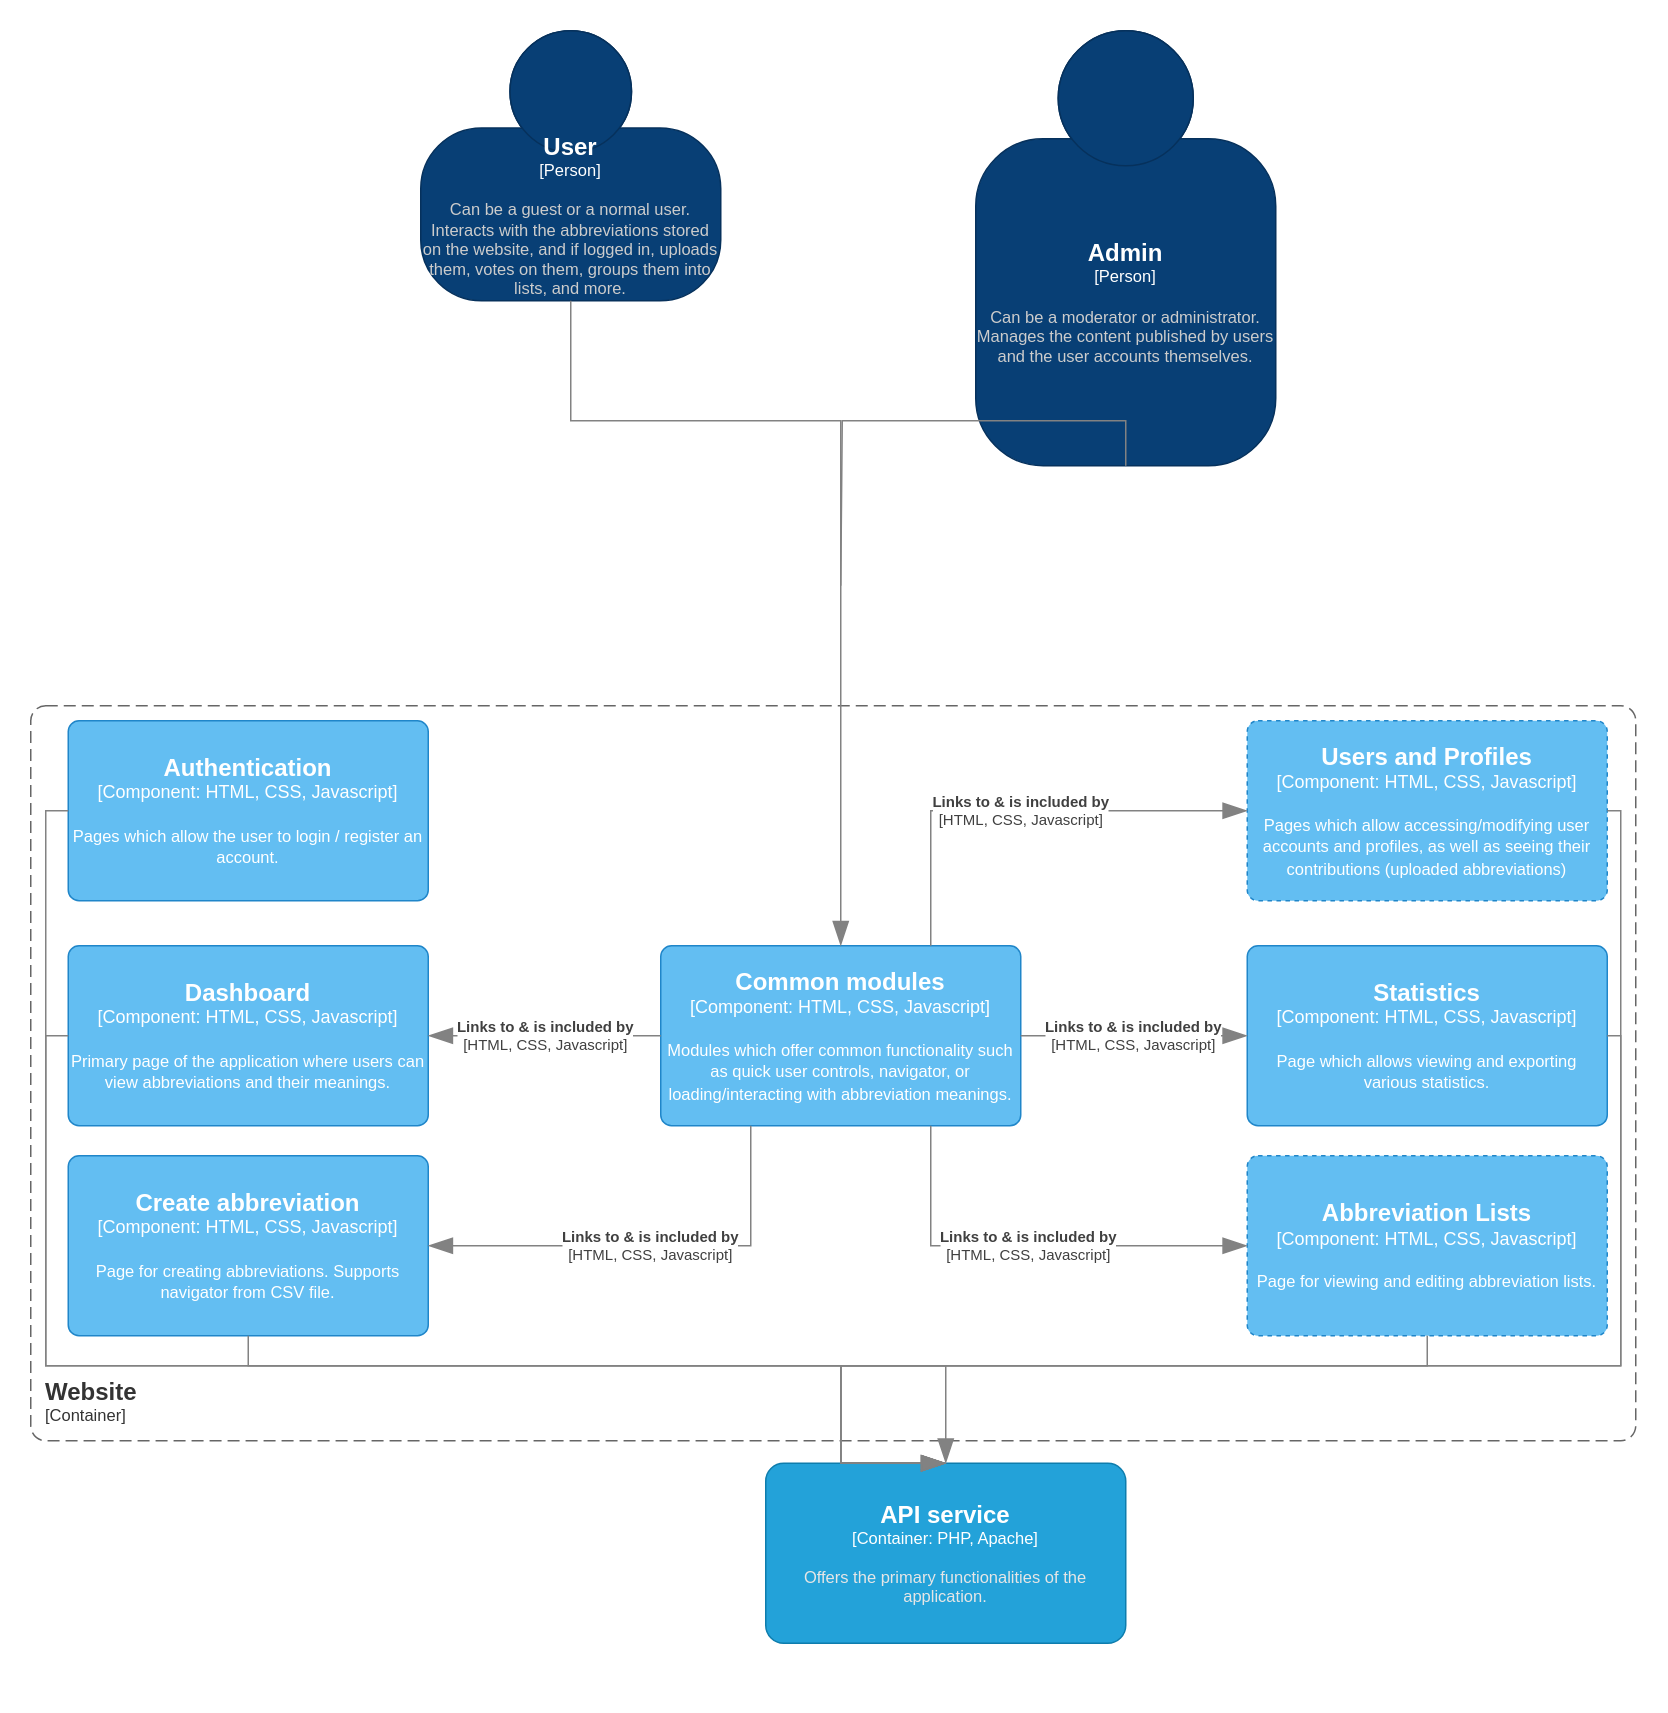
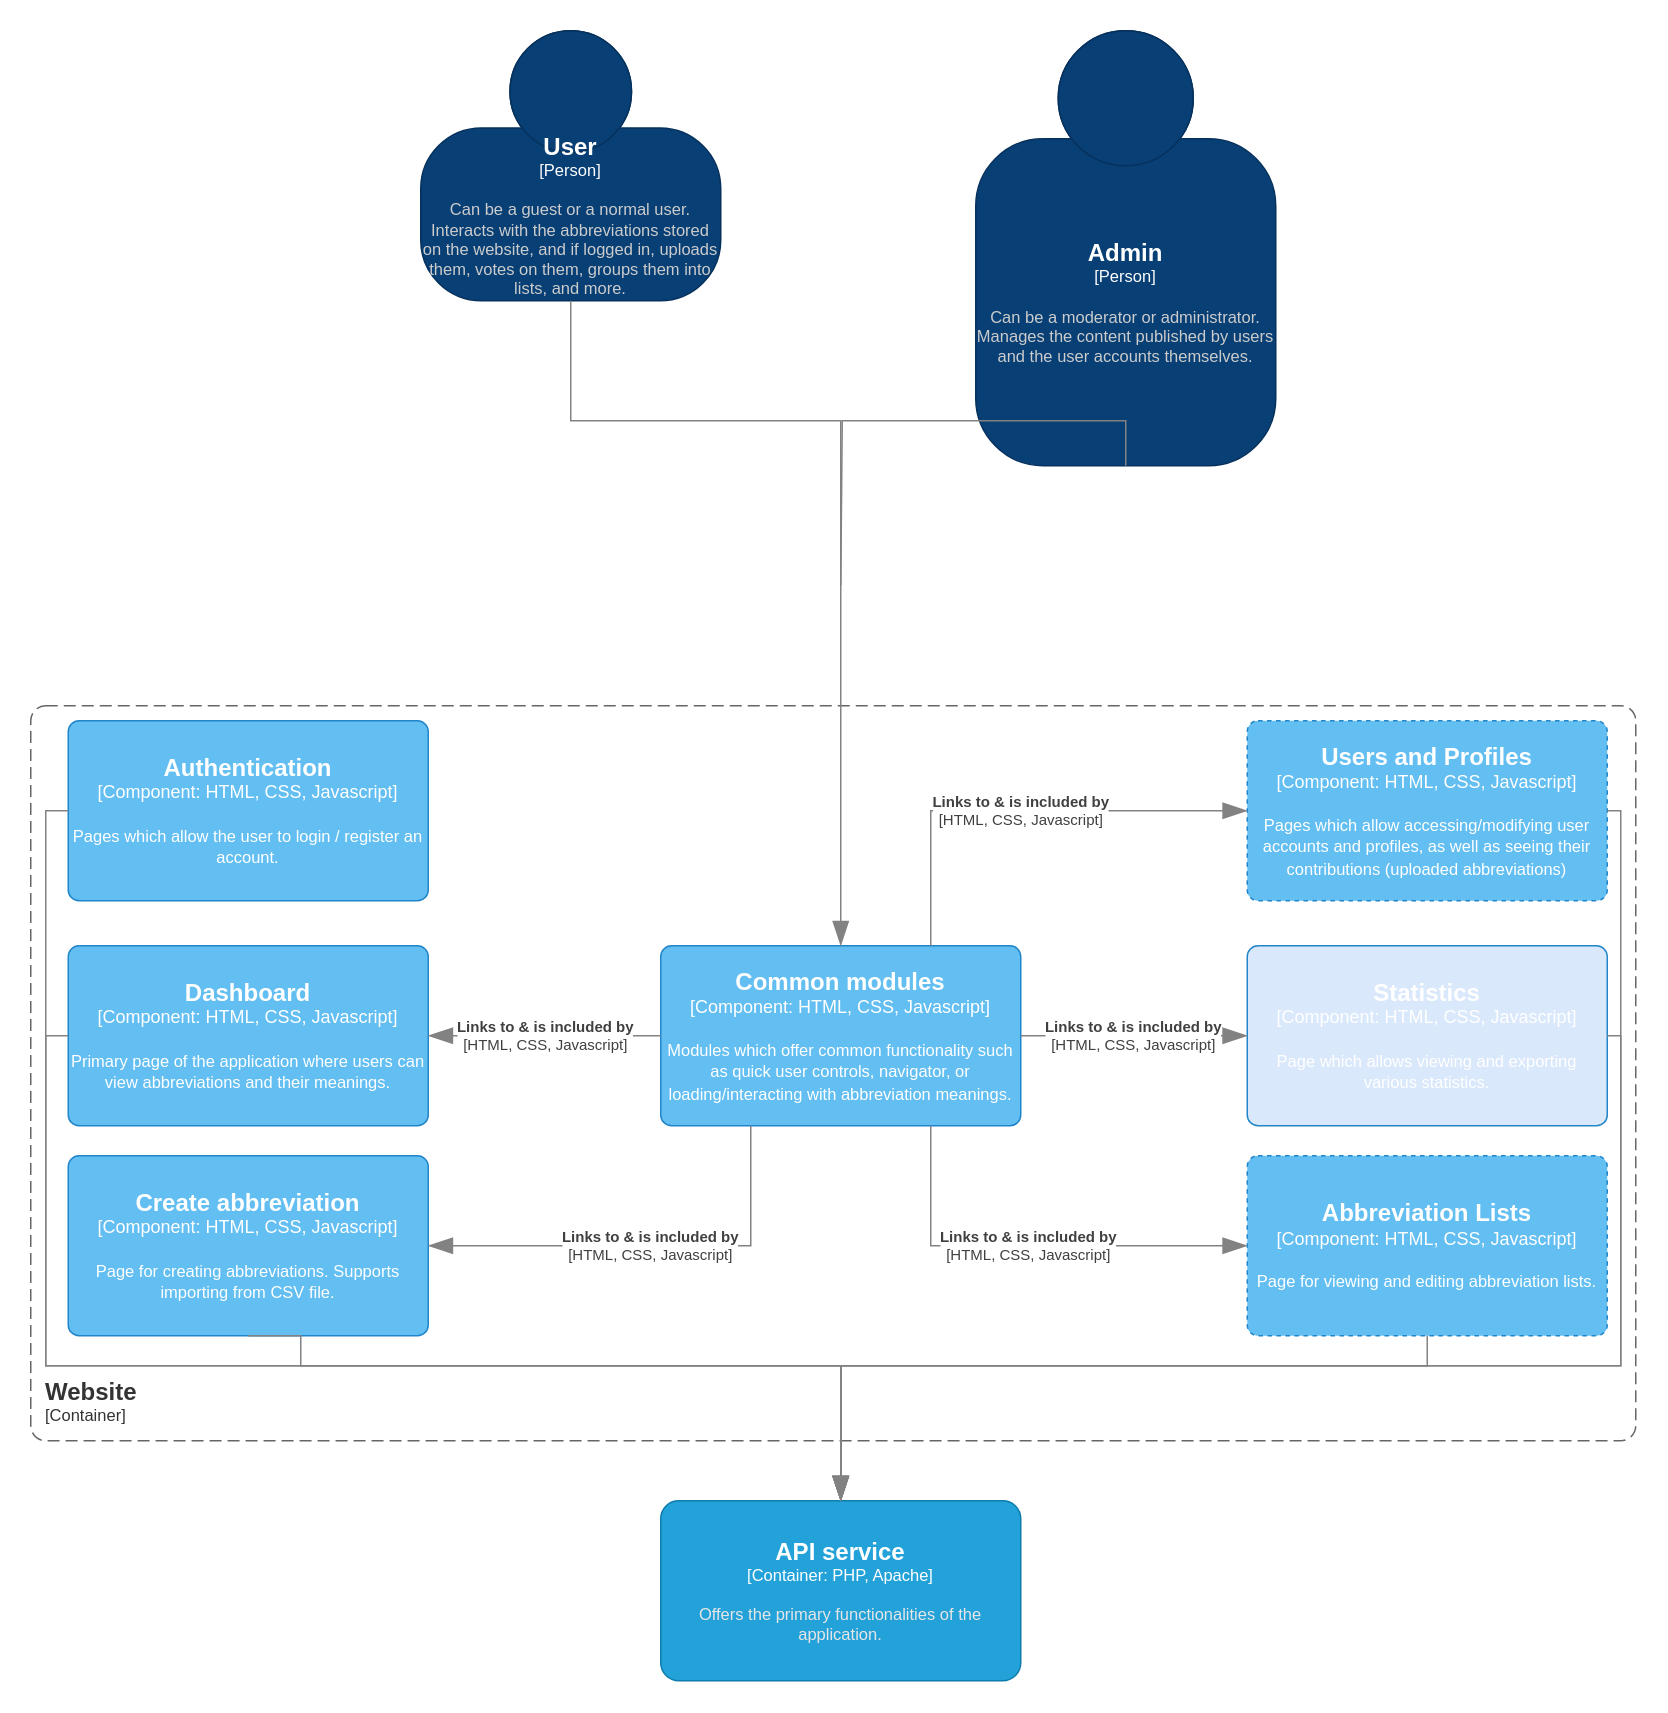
node "Statistics [Component: HTML, CSS, Javascript] Page which allows viewing and exporting various statistics.": fillcolor #63bef2 -> #dae8fc
node "Create abbreviation [Component: HTML, CSS, Javascript] Page for creating abbreviations. Supports navigator from CSV file.": label "Create abbreviation [Component: HTML, CSS, Javascript] Page for creating abbreviations. Supports navigator from CSV file." -> "Create abbreviation [Component: HTML, CSS, Javascript] Page for creating abbreviations. Supports importing from CSV file."
node "API service [Container: PHP, Apache] Offers the primary functionalities of the application.": moved (946, 1553) -> (841, 1591)
